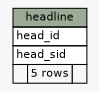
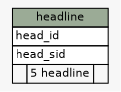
node "headline": text "5 rows" -> "5 headline"
